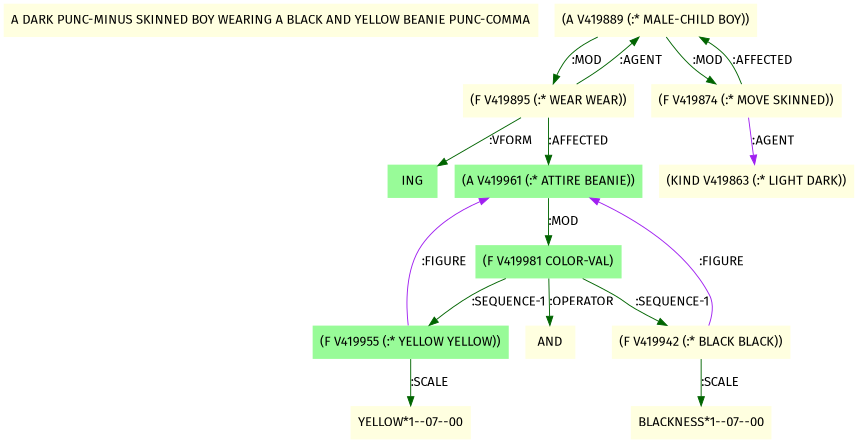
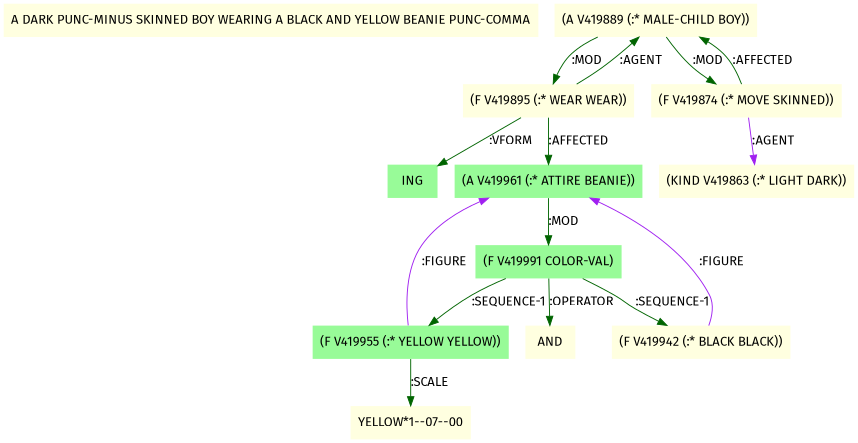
node "(F V419981 COLOR-VAL)": label "(F V419981 COLOR-VAL)" -> "(F V419991 COLOR-VAL)"
node "BLACKNESS*1--07--00": removed
